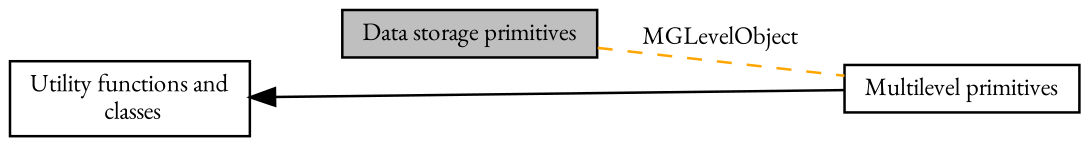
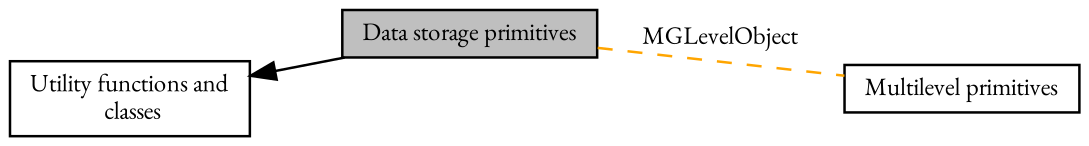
edge "Multilevel primitives" -> "Utility functions and classes": now "Data storage primitives" -> "Utility functions and classes"
